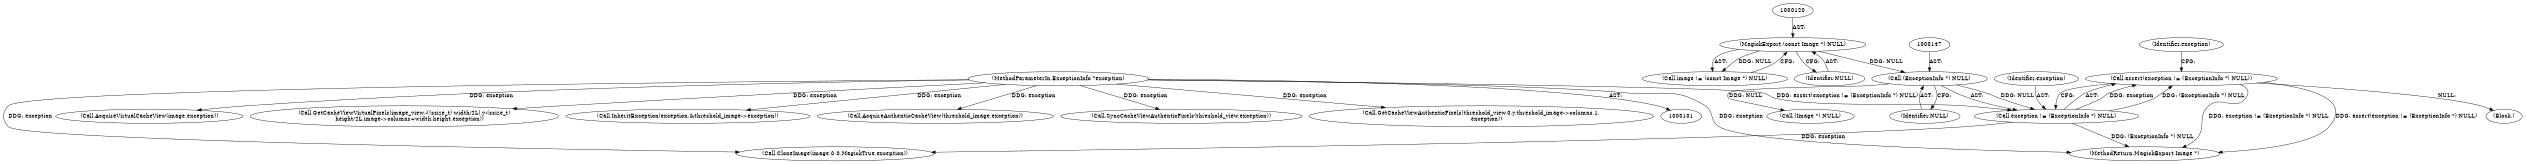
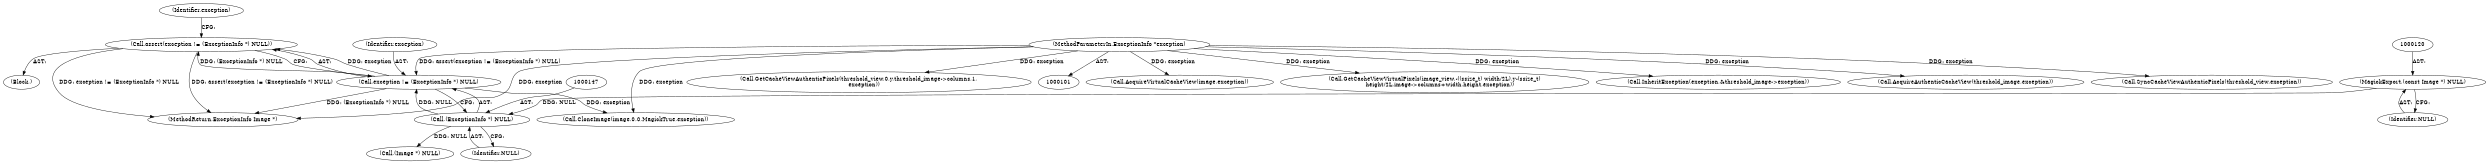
node "(Call,image != (const Image *) NULL)": removed
edge "(Call,assert(exception != (ExceptionInfo *) NULL))" -> "(Block,)": label "NULL: " -> "AST: "
edge "(Call,exception != (ExceptionInfo *) NULL)" -> "(Call,(ExceptionInfo *) NULL)": added, label "CFG:"
node "(MethodReturn,MagickExport Image *)": label "(MethodReturn,MagickExport Image *)" -> "(MethodReturn,ExceptionInfo Image *)"
